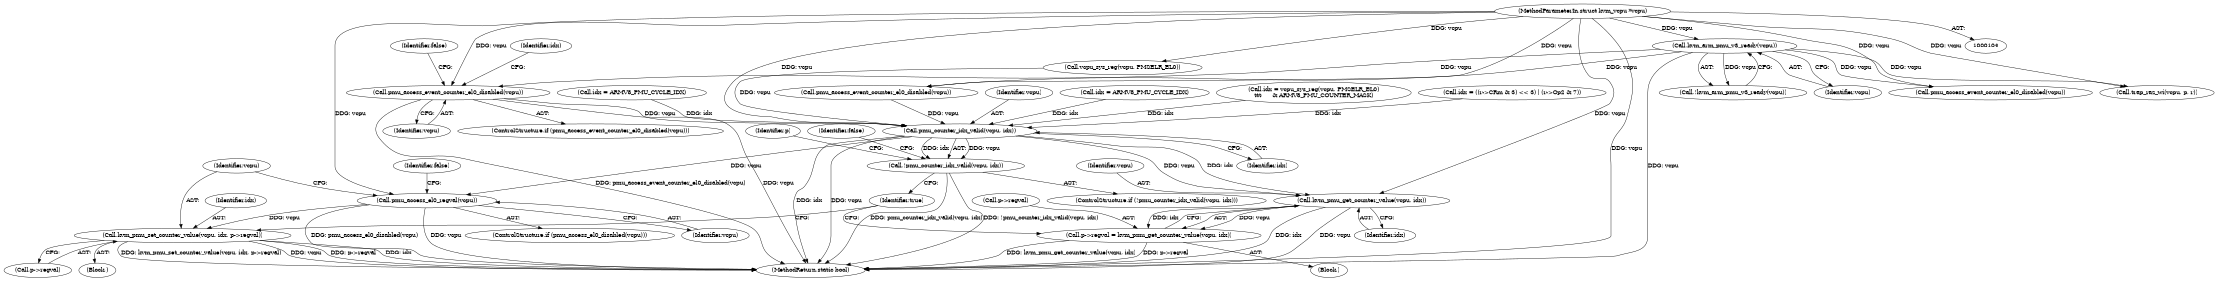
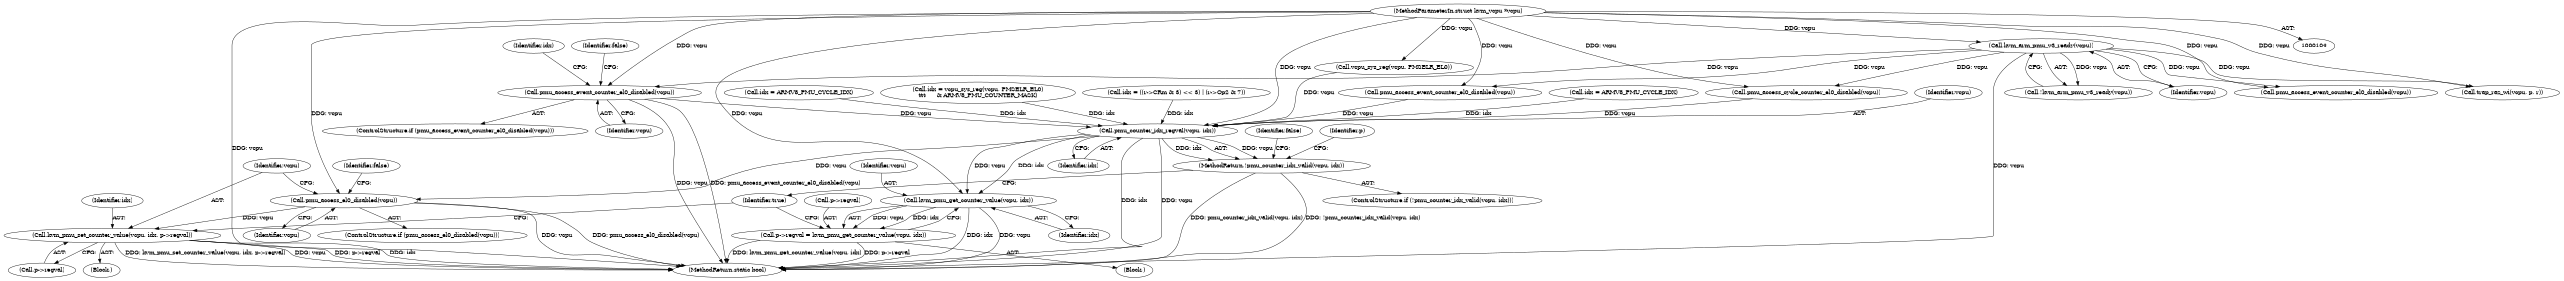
node "(Call,pmu_access_cycle_counter_el0_disabled(vcpu))": added
node "(Call,pmu_counter_idx_valid(vcpu, idx))": label "(Call,pmu_counter_idx_valid(vcpu, idx))" -> "(Call,pmu_counter_idx_regval(vcpu, idx))"
node "(Call,!pmu_counter_idx_valid(vcpu, idx))": label "(Call,!pmu_counter_idx_valid(vcpu, idx))" -> "(MethodReturn,!pmu_counter_idx_valid(vcpu, idx))"
node "(Call,pmu_access_el0_regval(vcpu))": label "(Call,pmu_access_el0_regval(vcpu))" -> "(Call,pmu_access_el0_disabled(vcpu))"
